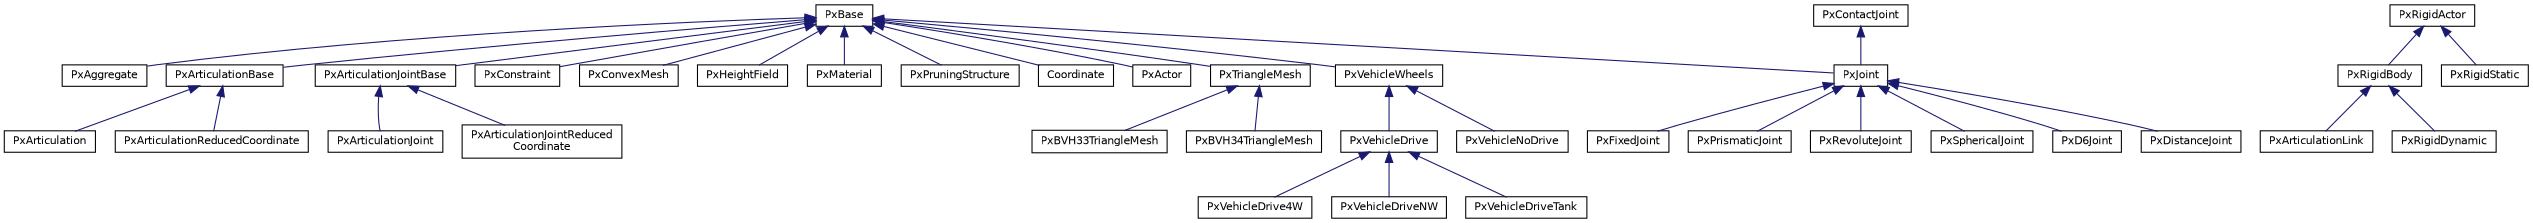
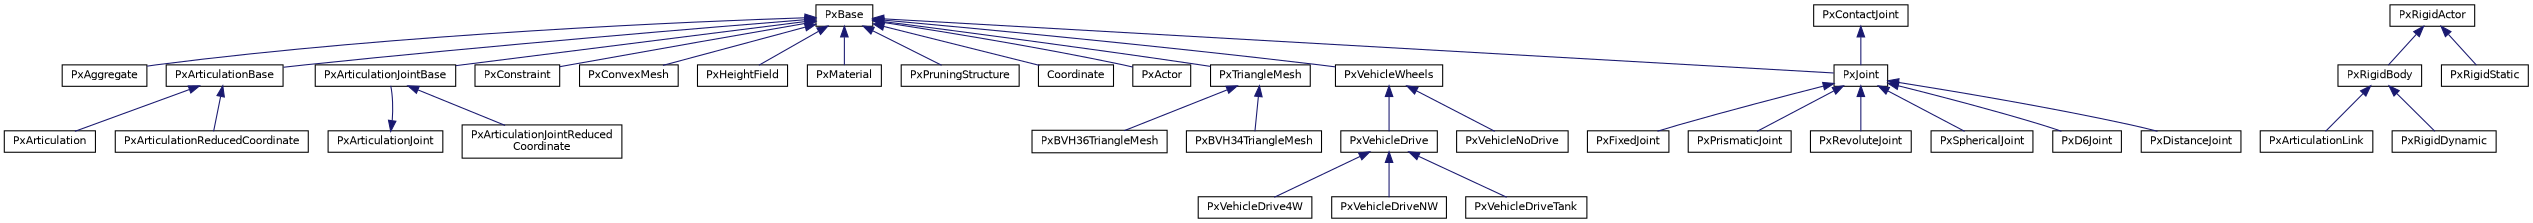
edge "PxArticulationJoint" -> "PxArticulationJointBase": reversed
node "PxBVH33TriangleMesh": label "PxBVH33TriangleMesh" -> "PxBVH36TriangleMesh"
